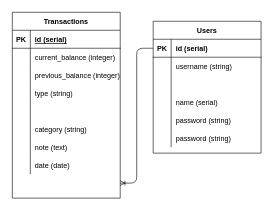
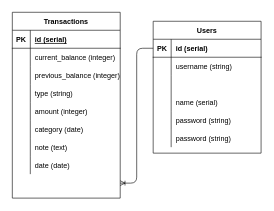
node "amount (integer)": added
node "category (string)": label "category (string)" -> "category (date)"
